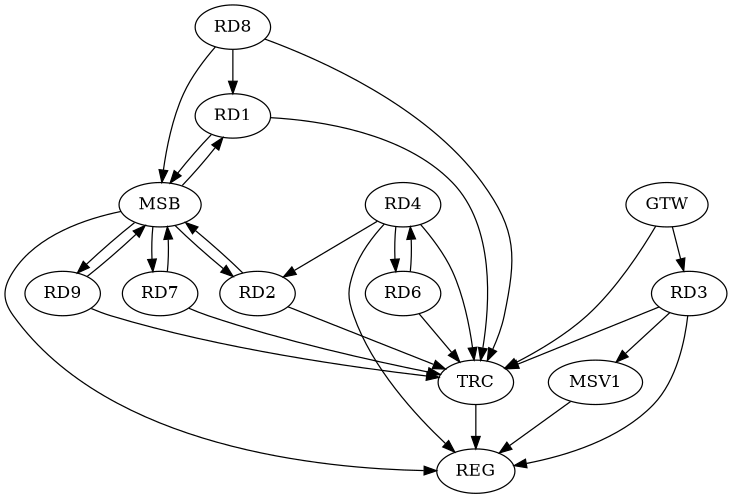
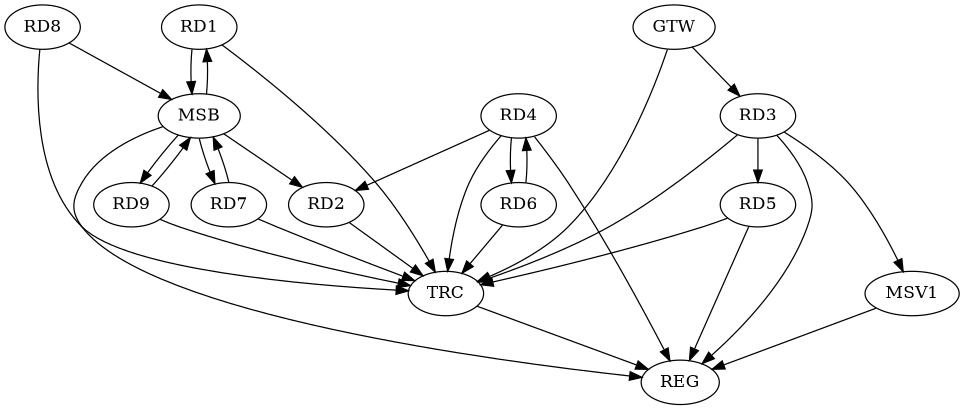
edge "RD8" -> "RD1": removed
node "RD5": added
edge "RD2" -> "MSB": removed
